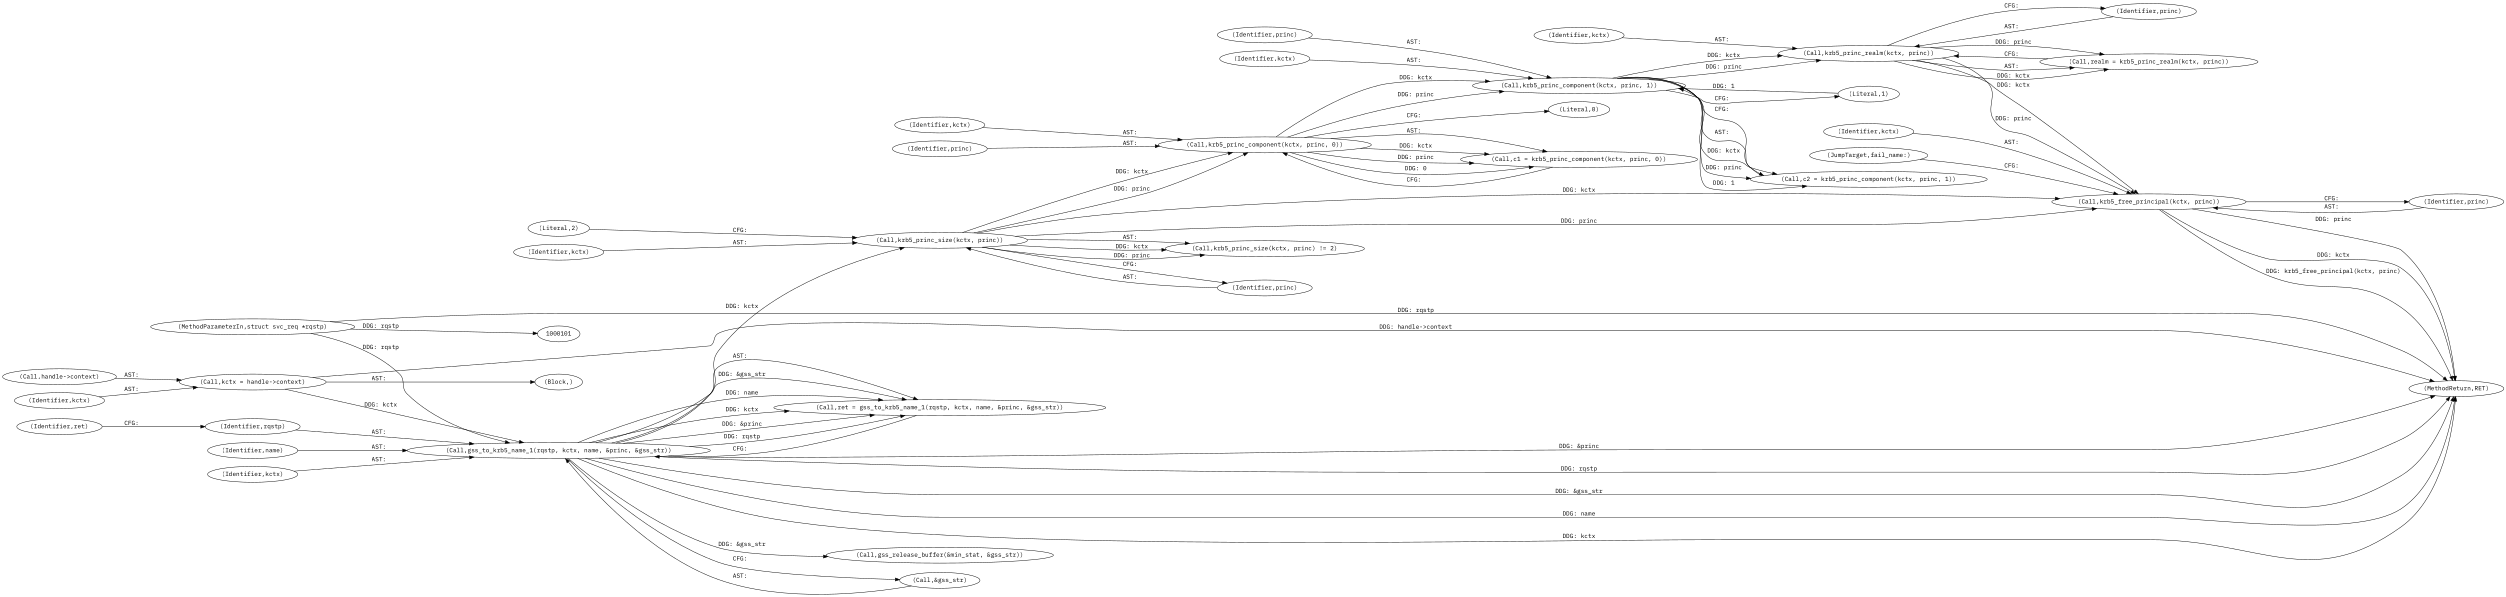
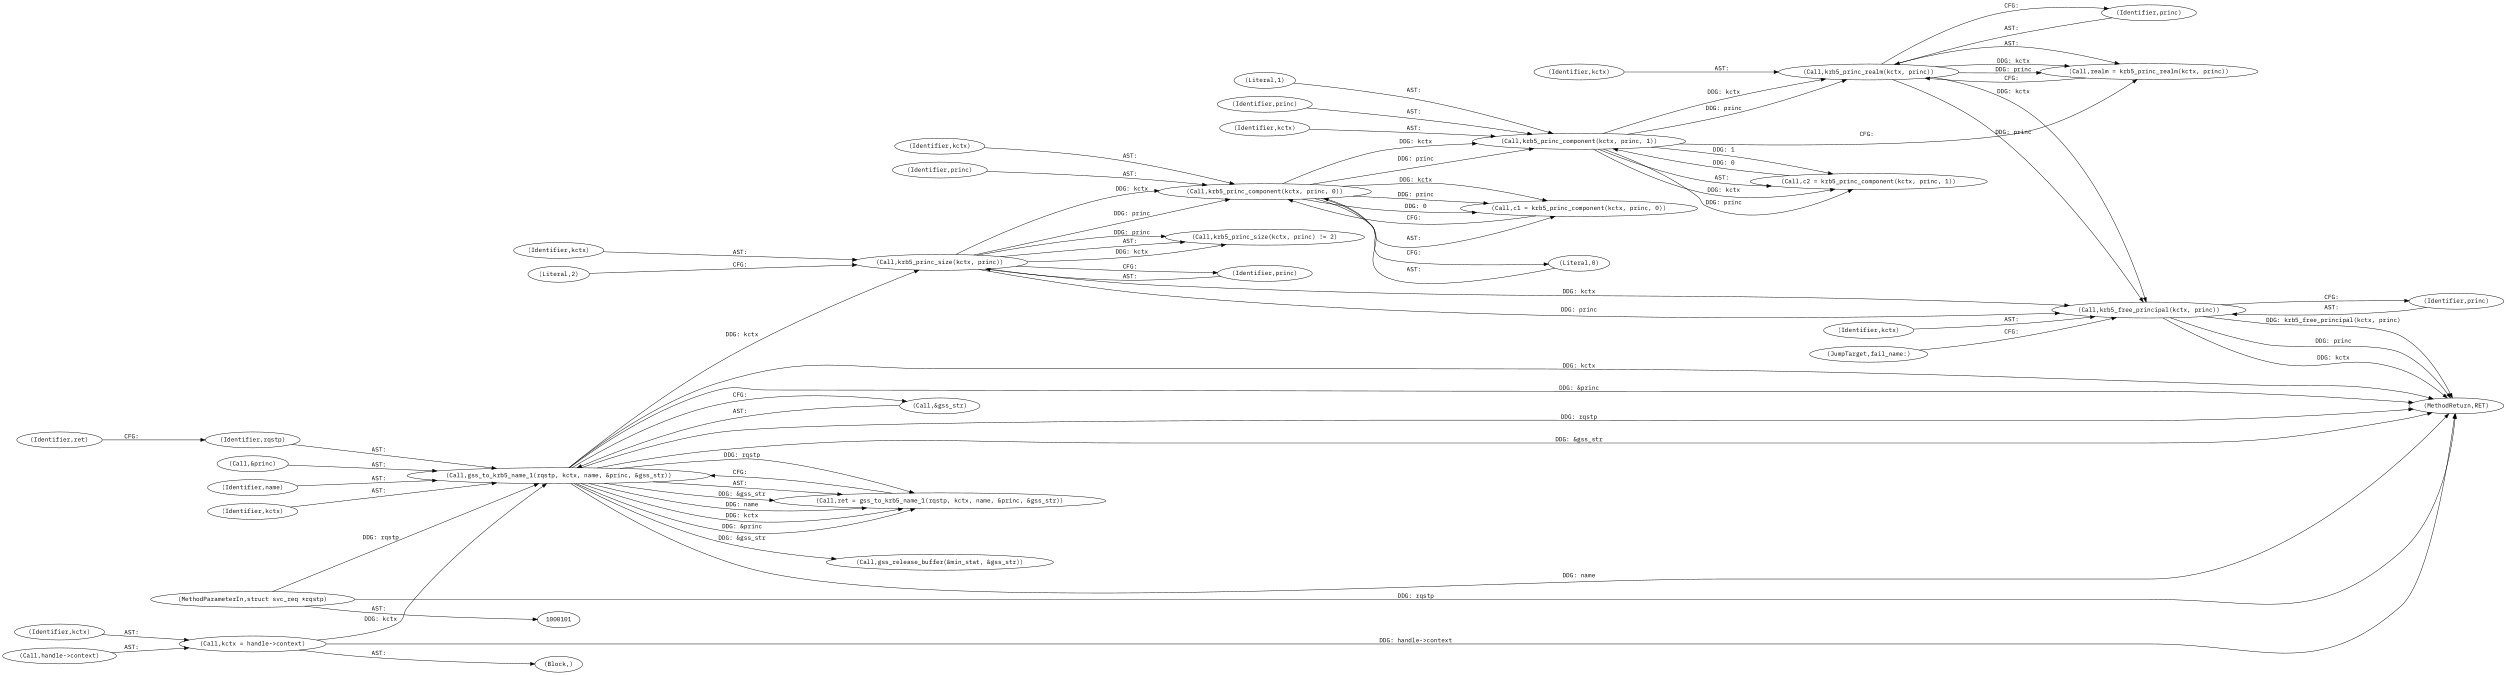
edge "(Literal,1)" -> "(Call,krb5_princ_component(kctx, princ, 1))": label "DDG: 1" -> "AST: "
edge "(Call,krb5_princ_component(kctx, princ, 1))" -> "(Literal,1)": now "(Call,krb5_princ_component(kctx, princ, 1))" -> "(Call,realm = krb5_princ_realm(kctx, princ))"
edge "(Call,c2 = krb5_princ_component(kctx, princ, 1))" -> "(Call,krb5_princ_component(kctx, princ, 1))": label "CFG: " -> "DDG: 0"
edge "(Literal,0)" -> "(Call,krb5_princ_component(kctx, princ, 0))": added, label "AST:"
edge "(MethodParameterIn,struct svc_req *rqstp)" -> "1000101": label "DDG: rqstp" -> "AST: "
node "(Call,&princ)": added
